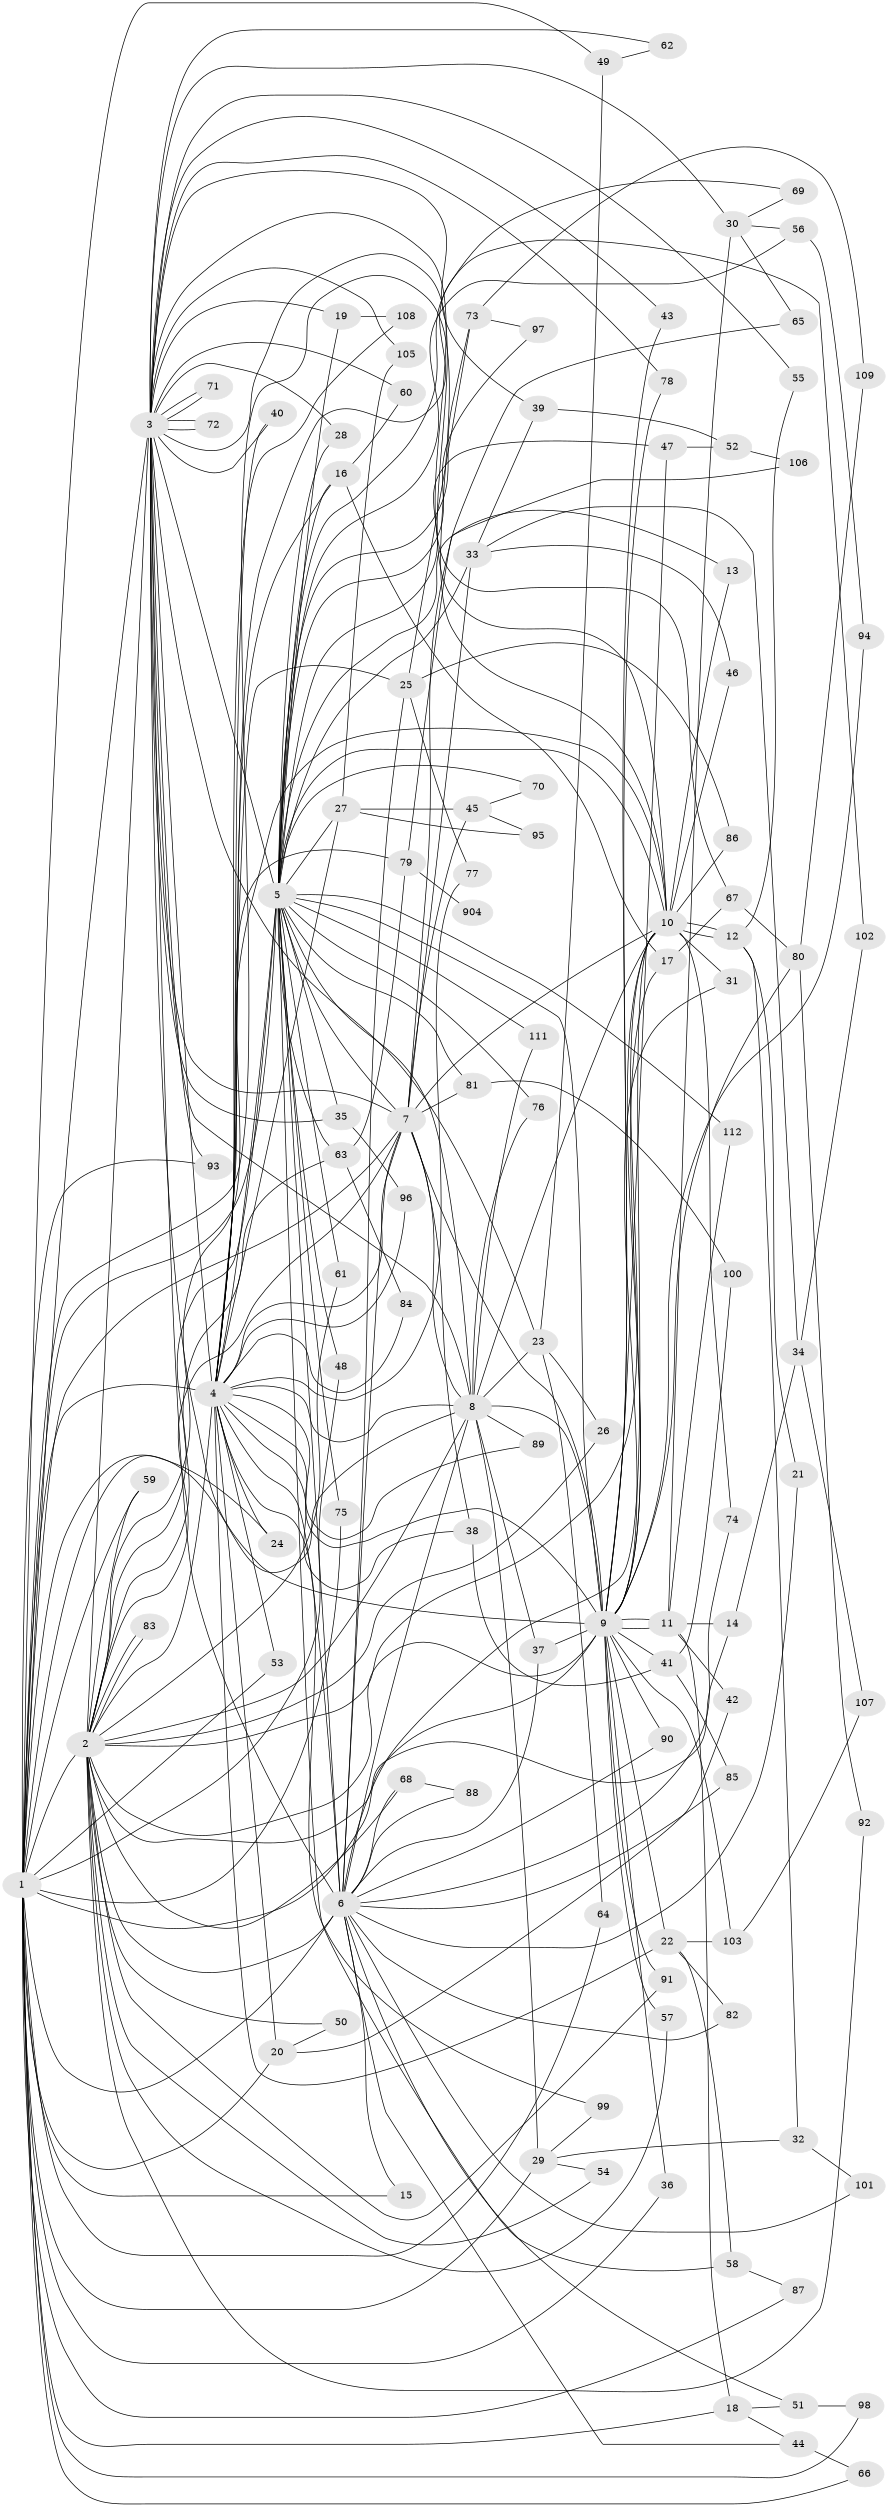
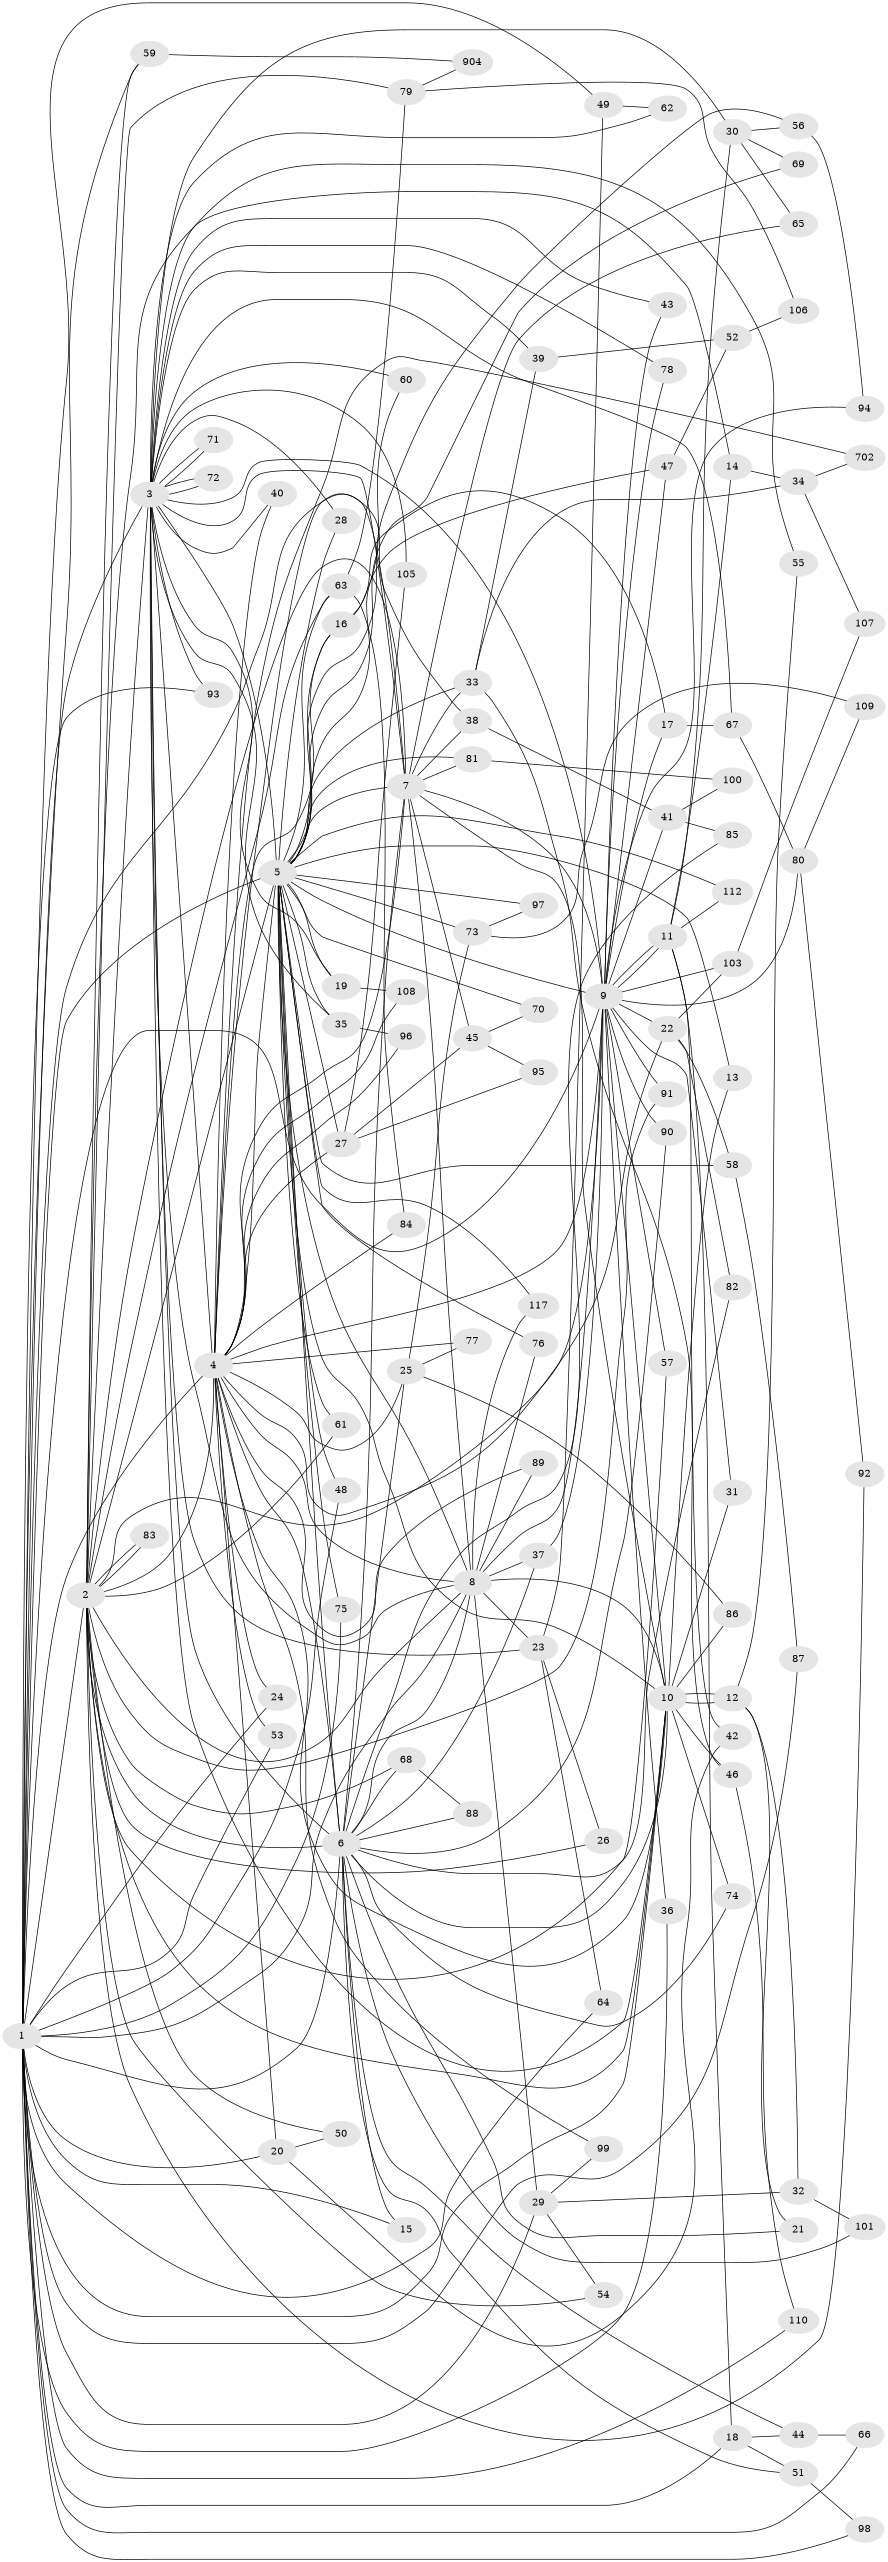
edge "59" -- "904": added
node "102": label "102" -> "702"
node "111": label "111" -> "117"
node "110": added
